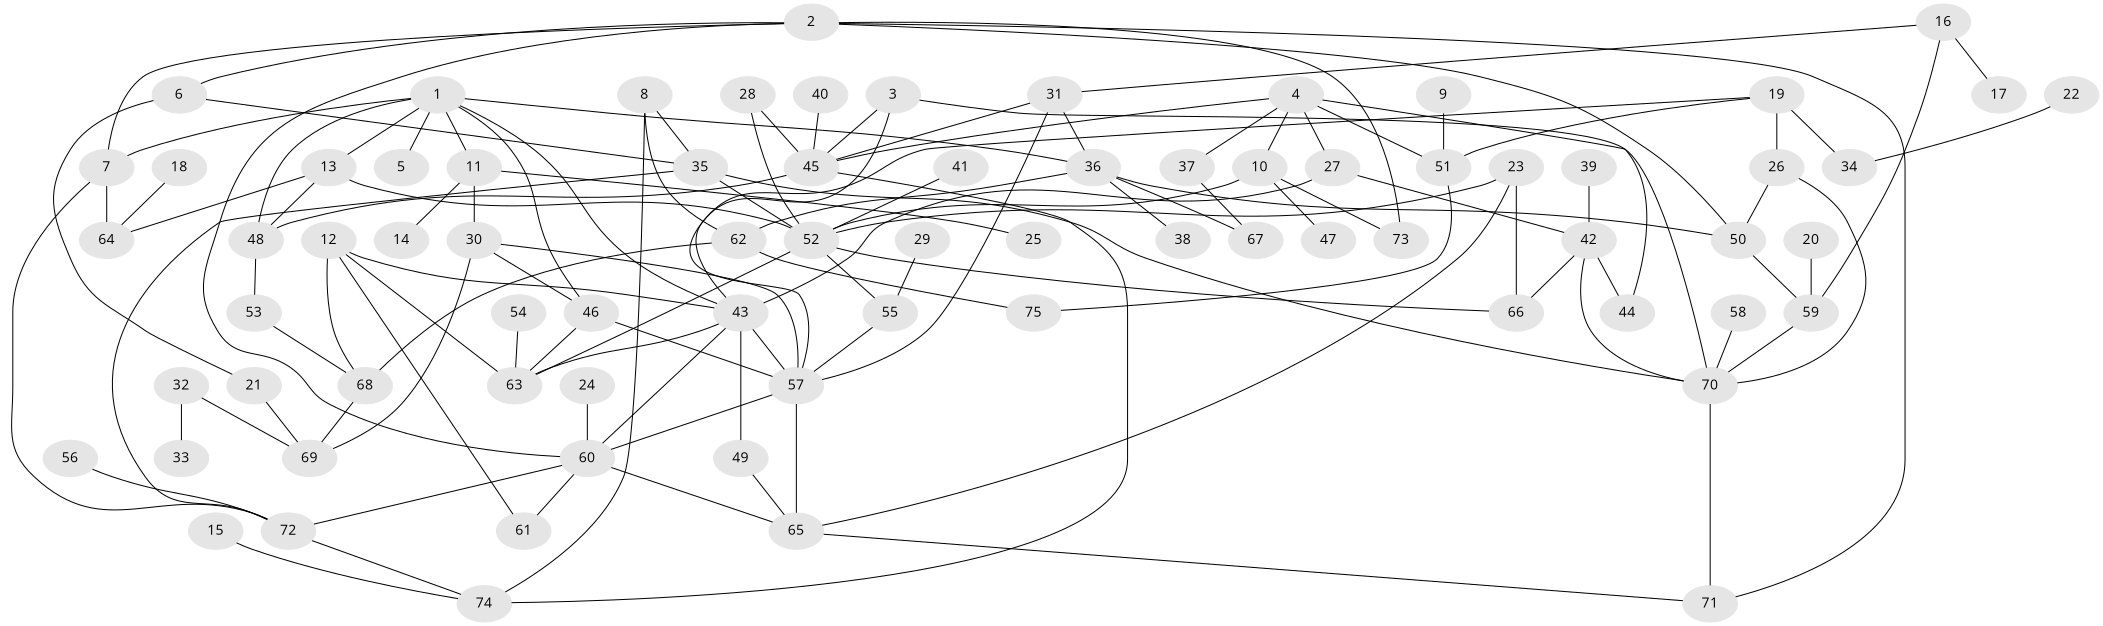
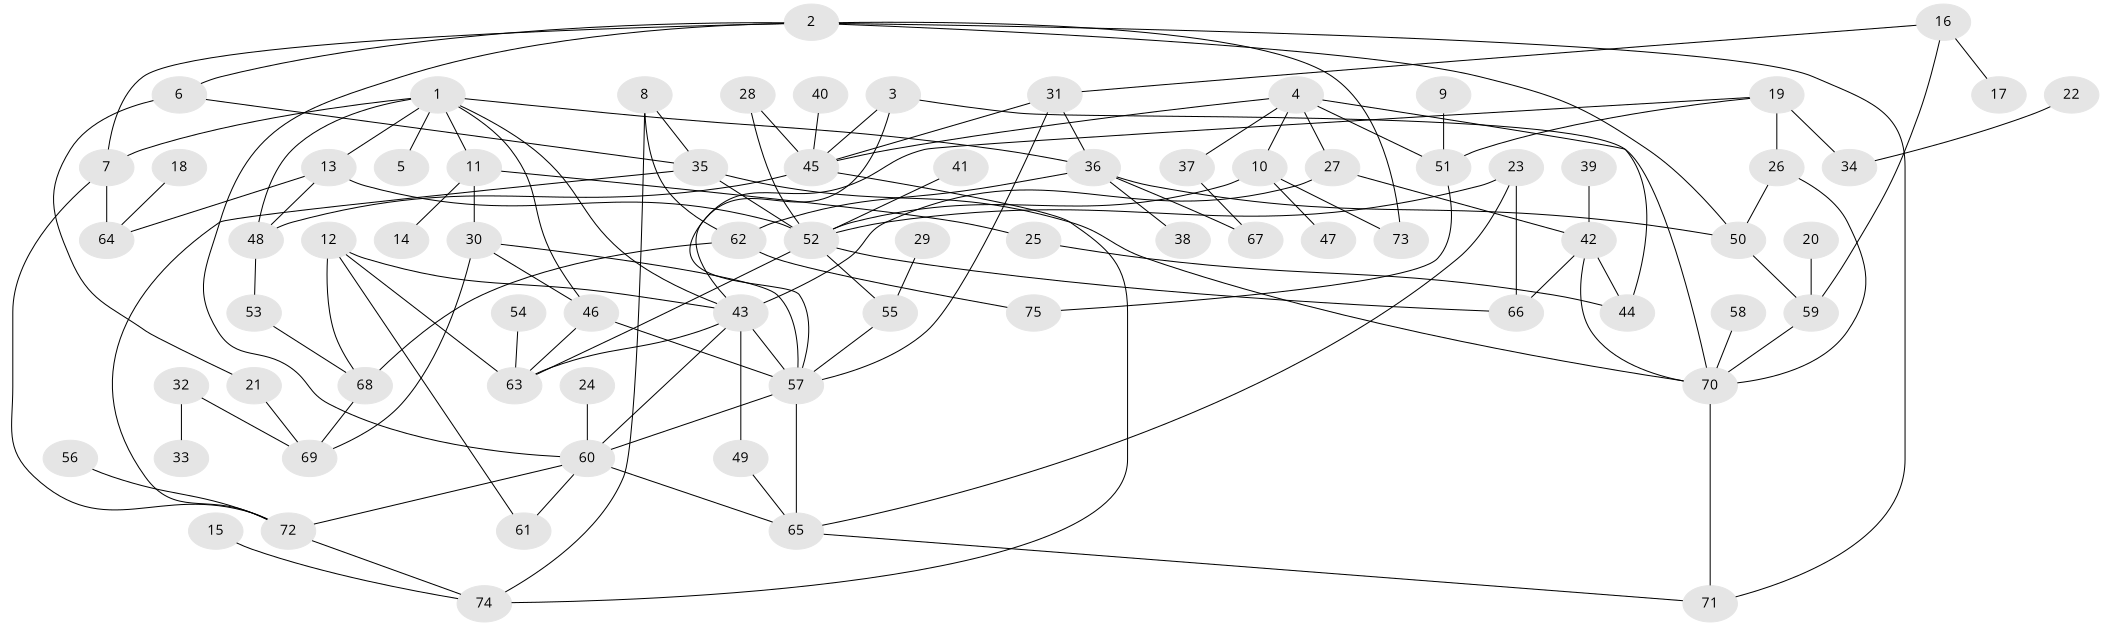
edge "25" -- "44": added
